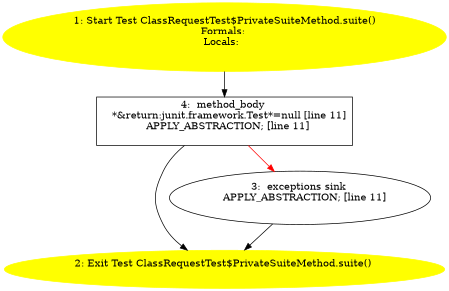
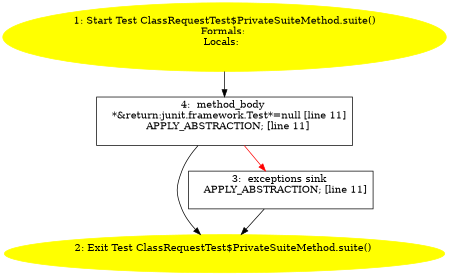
node "3:  exceptions sink APPLY_ABSTRACTION; [line 11]": shape ellipse -> box
